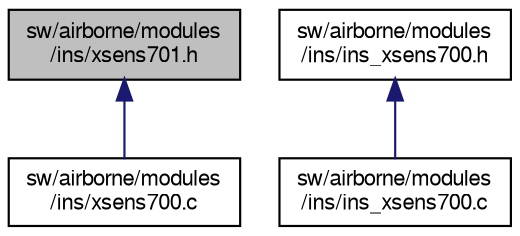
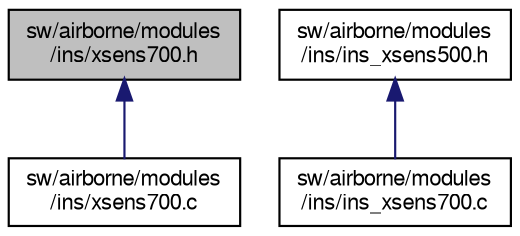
node "sw/airborne/modules /ins/xsens701.h": label "sw/airborne/modules /ins/xsens701.h" -> "sw/airborne/modules /ins/xsens700.h"
node "sw/airborne/modules /ins/ins_xsens700.h": label "sw/airborne/modules /ins/ins_xsens700.h" -> "sw/airborne/modules /ins/ins_xsens500.h"
